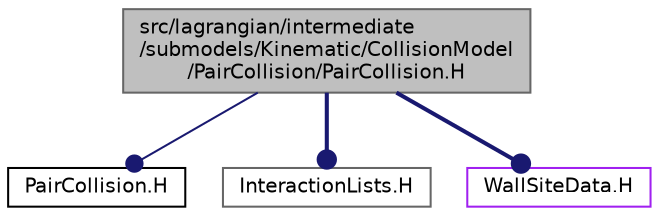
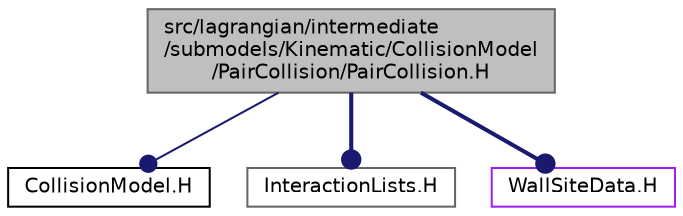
node "PairCollision.H": label "PairCollision.H" -> "CollisionModel.H"
